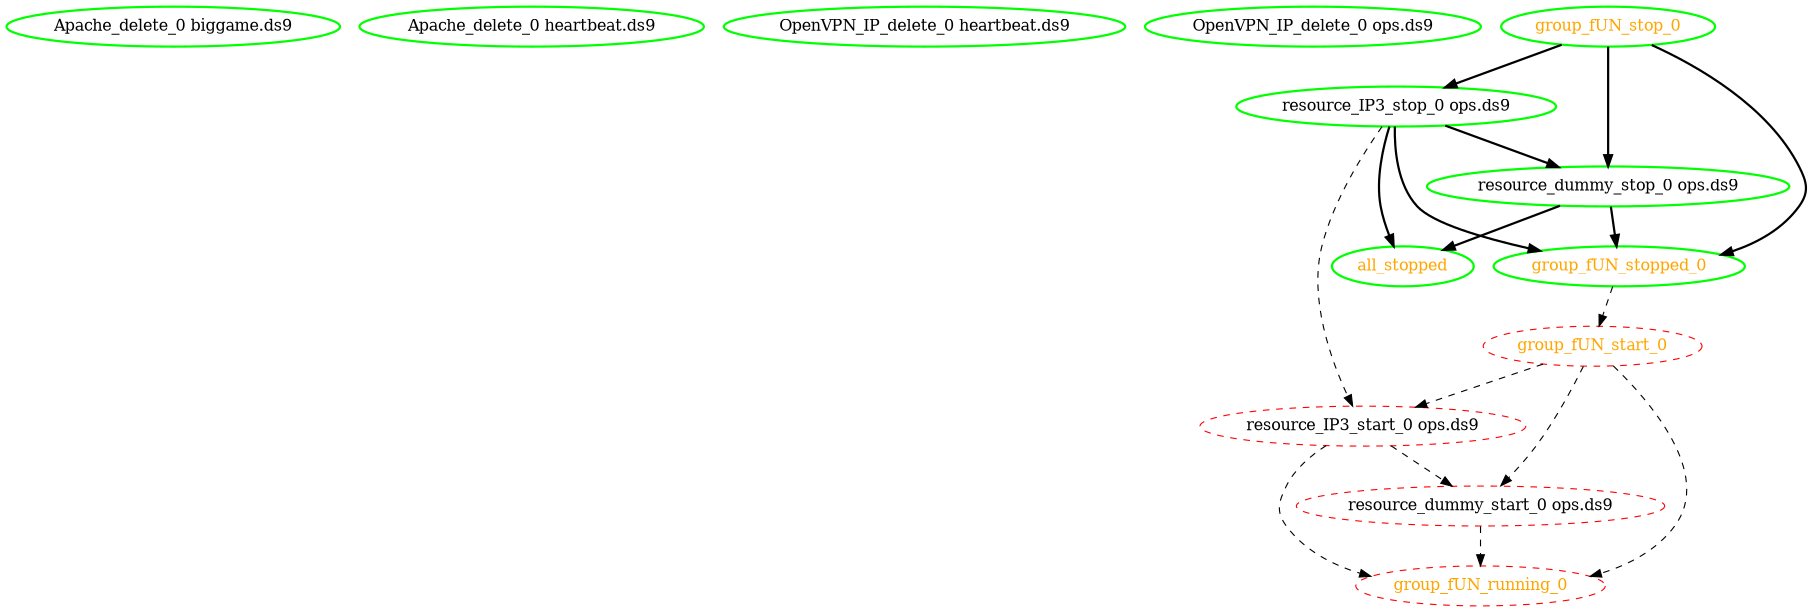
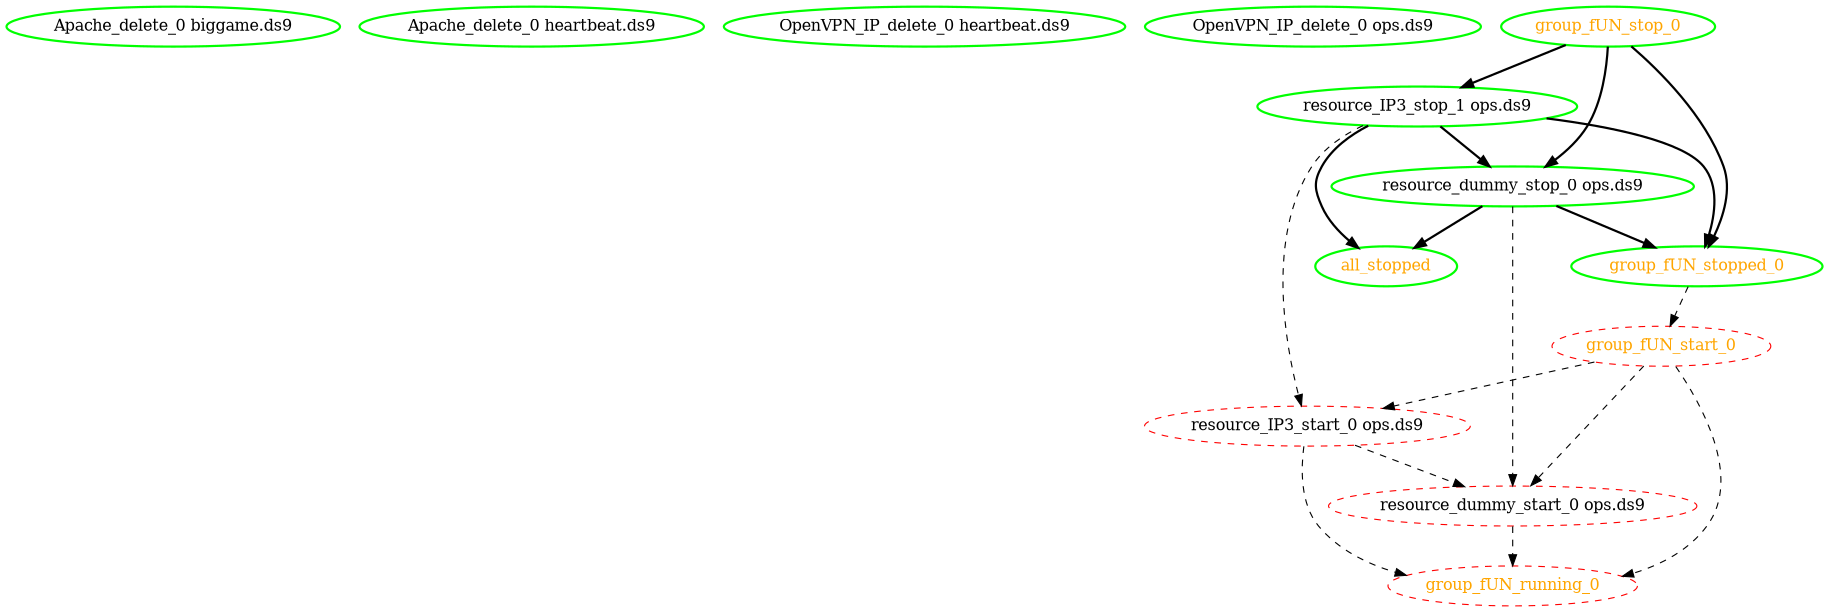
node "resource_IP3_stop_0 ops.ds9": label "resource_IP3_stop_0 ops.ds9" -> "resource_IP3_stop_1 ops.ds9"
edge "resource_dummy_stop_0 ops.ds9" -> "resource_dummy_start_0 ops.ds9": added
